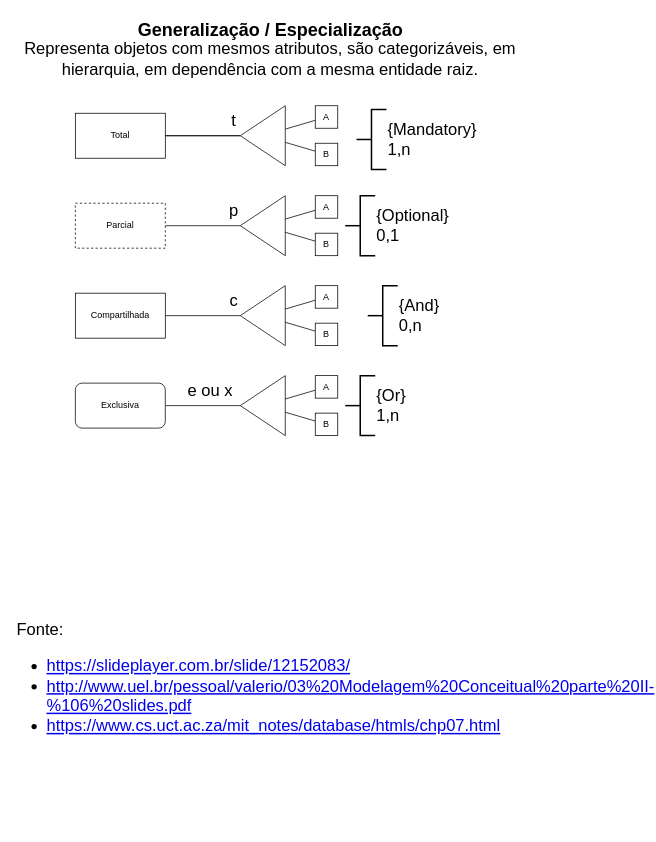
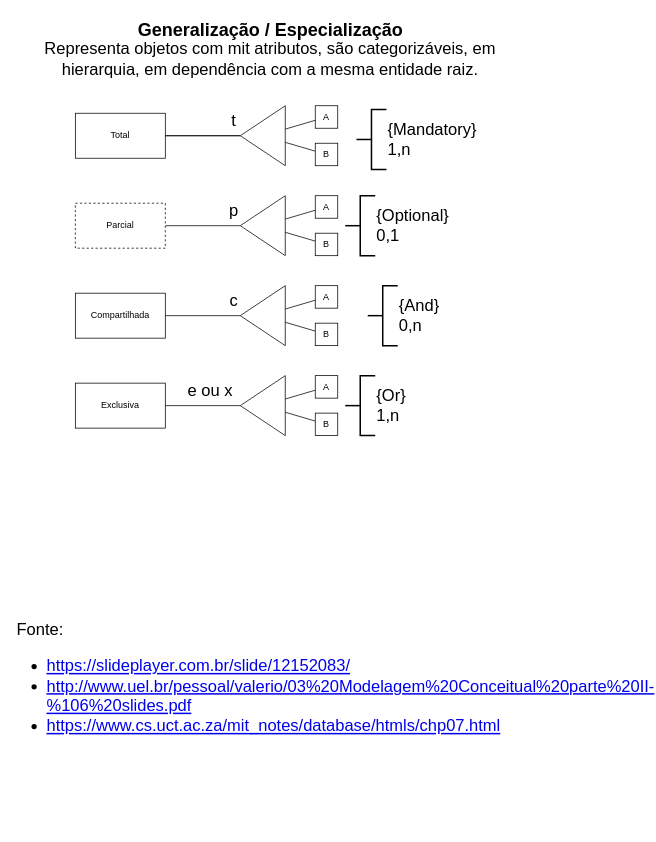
node "Representa objetos com mesmos atributos, são categorizáveis, em hierarquia, em dependência com a mesma entidade raiz.": label "Representa objetos com mesmos atributos, são categorizáveis, em hierarquia, em dependência com a mesma entidade raiz." -> "Representa objetos com mit atributos, são categorizáveis, em hierarquia, em dependência com a mesma entidade raiz."
node "Exclusiva": shape rounded rectangle -> rectangle
